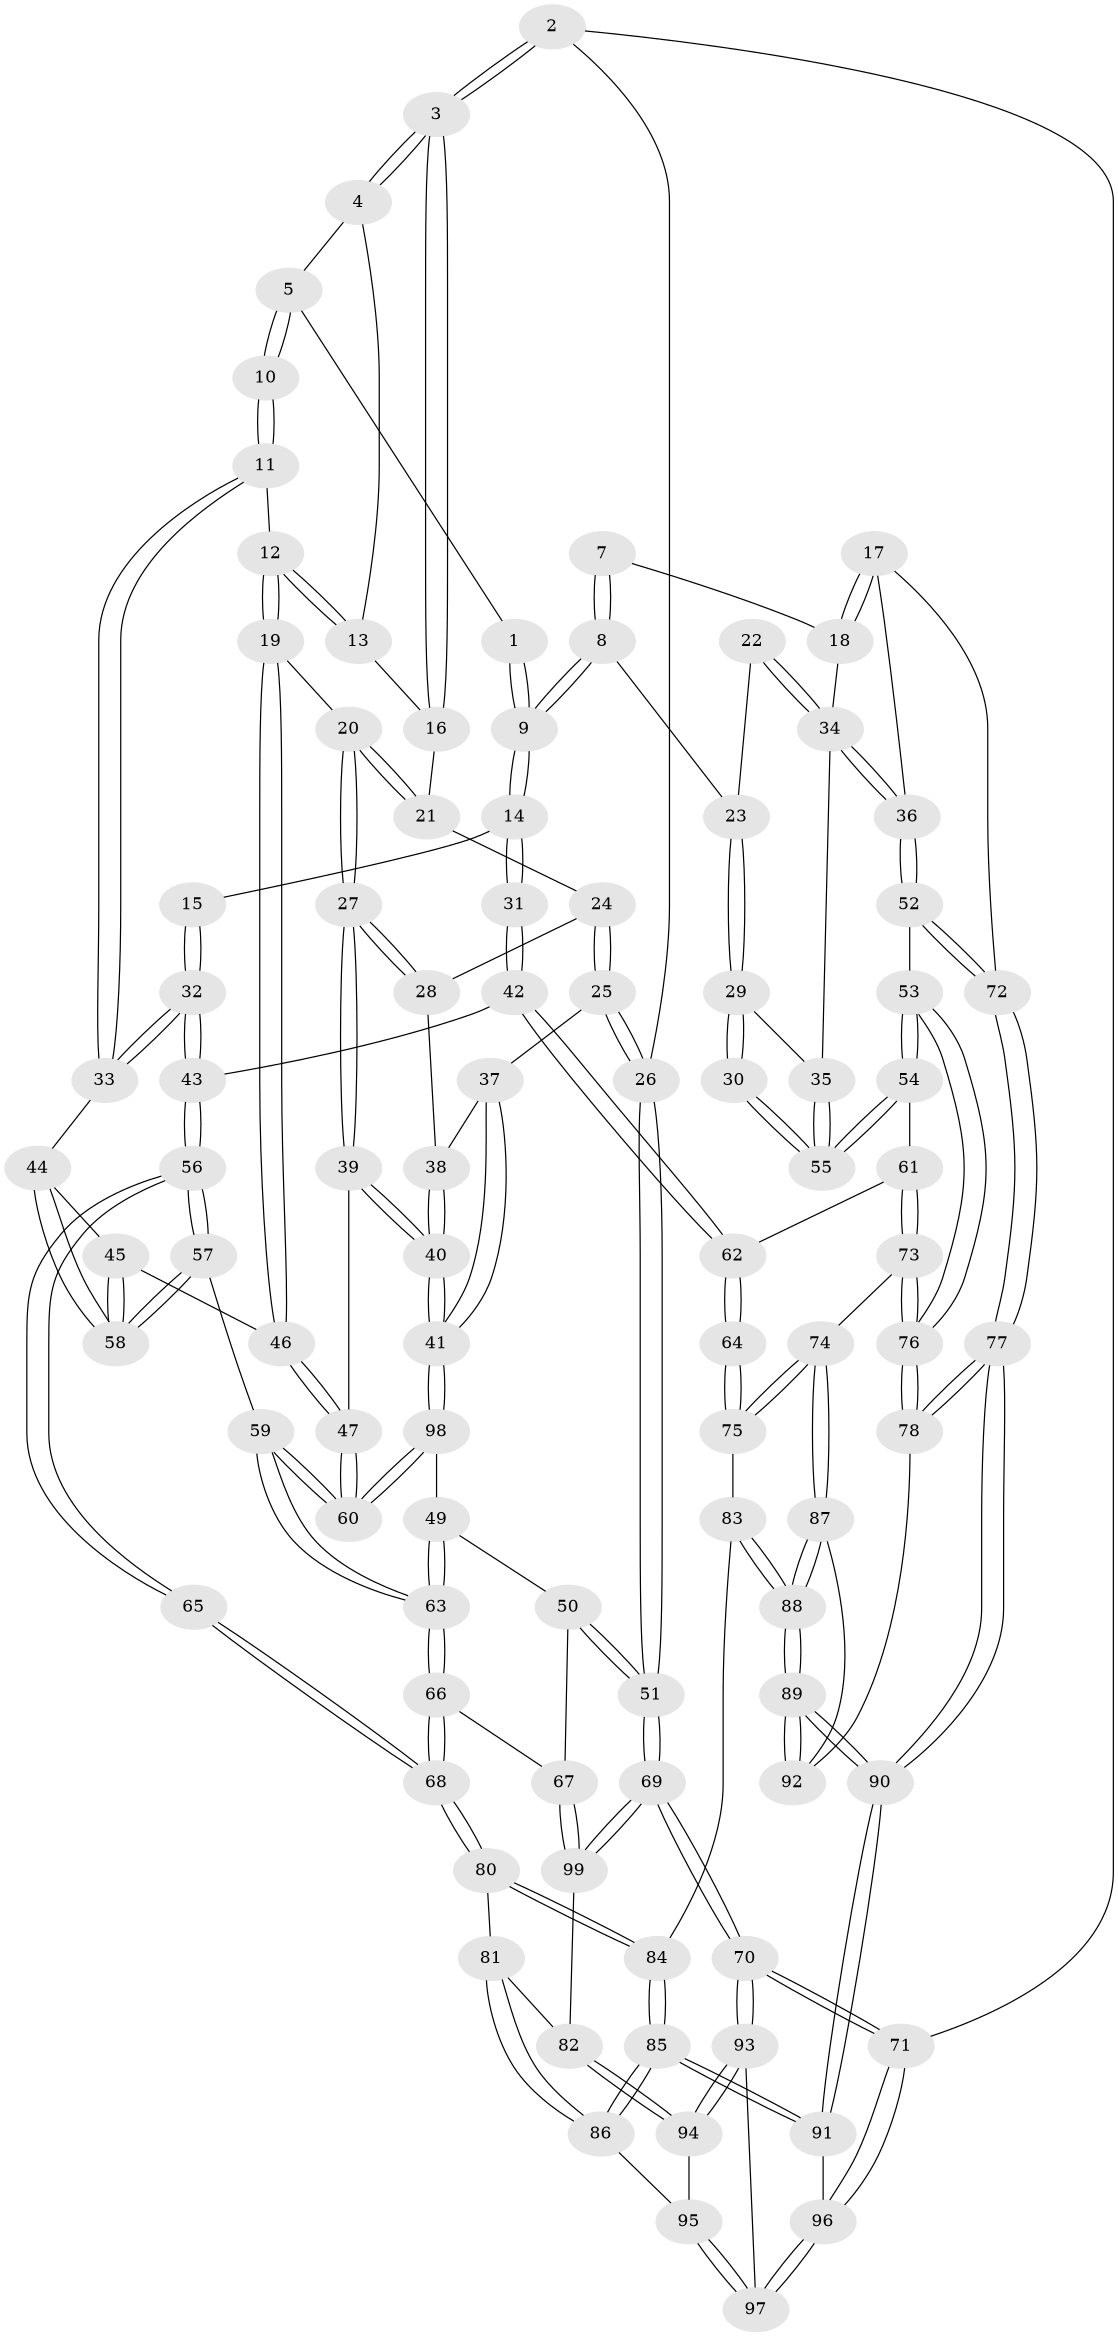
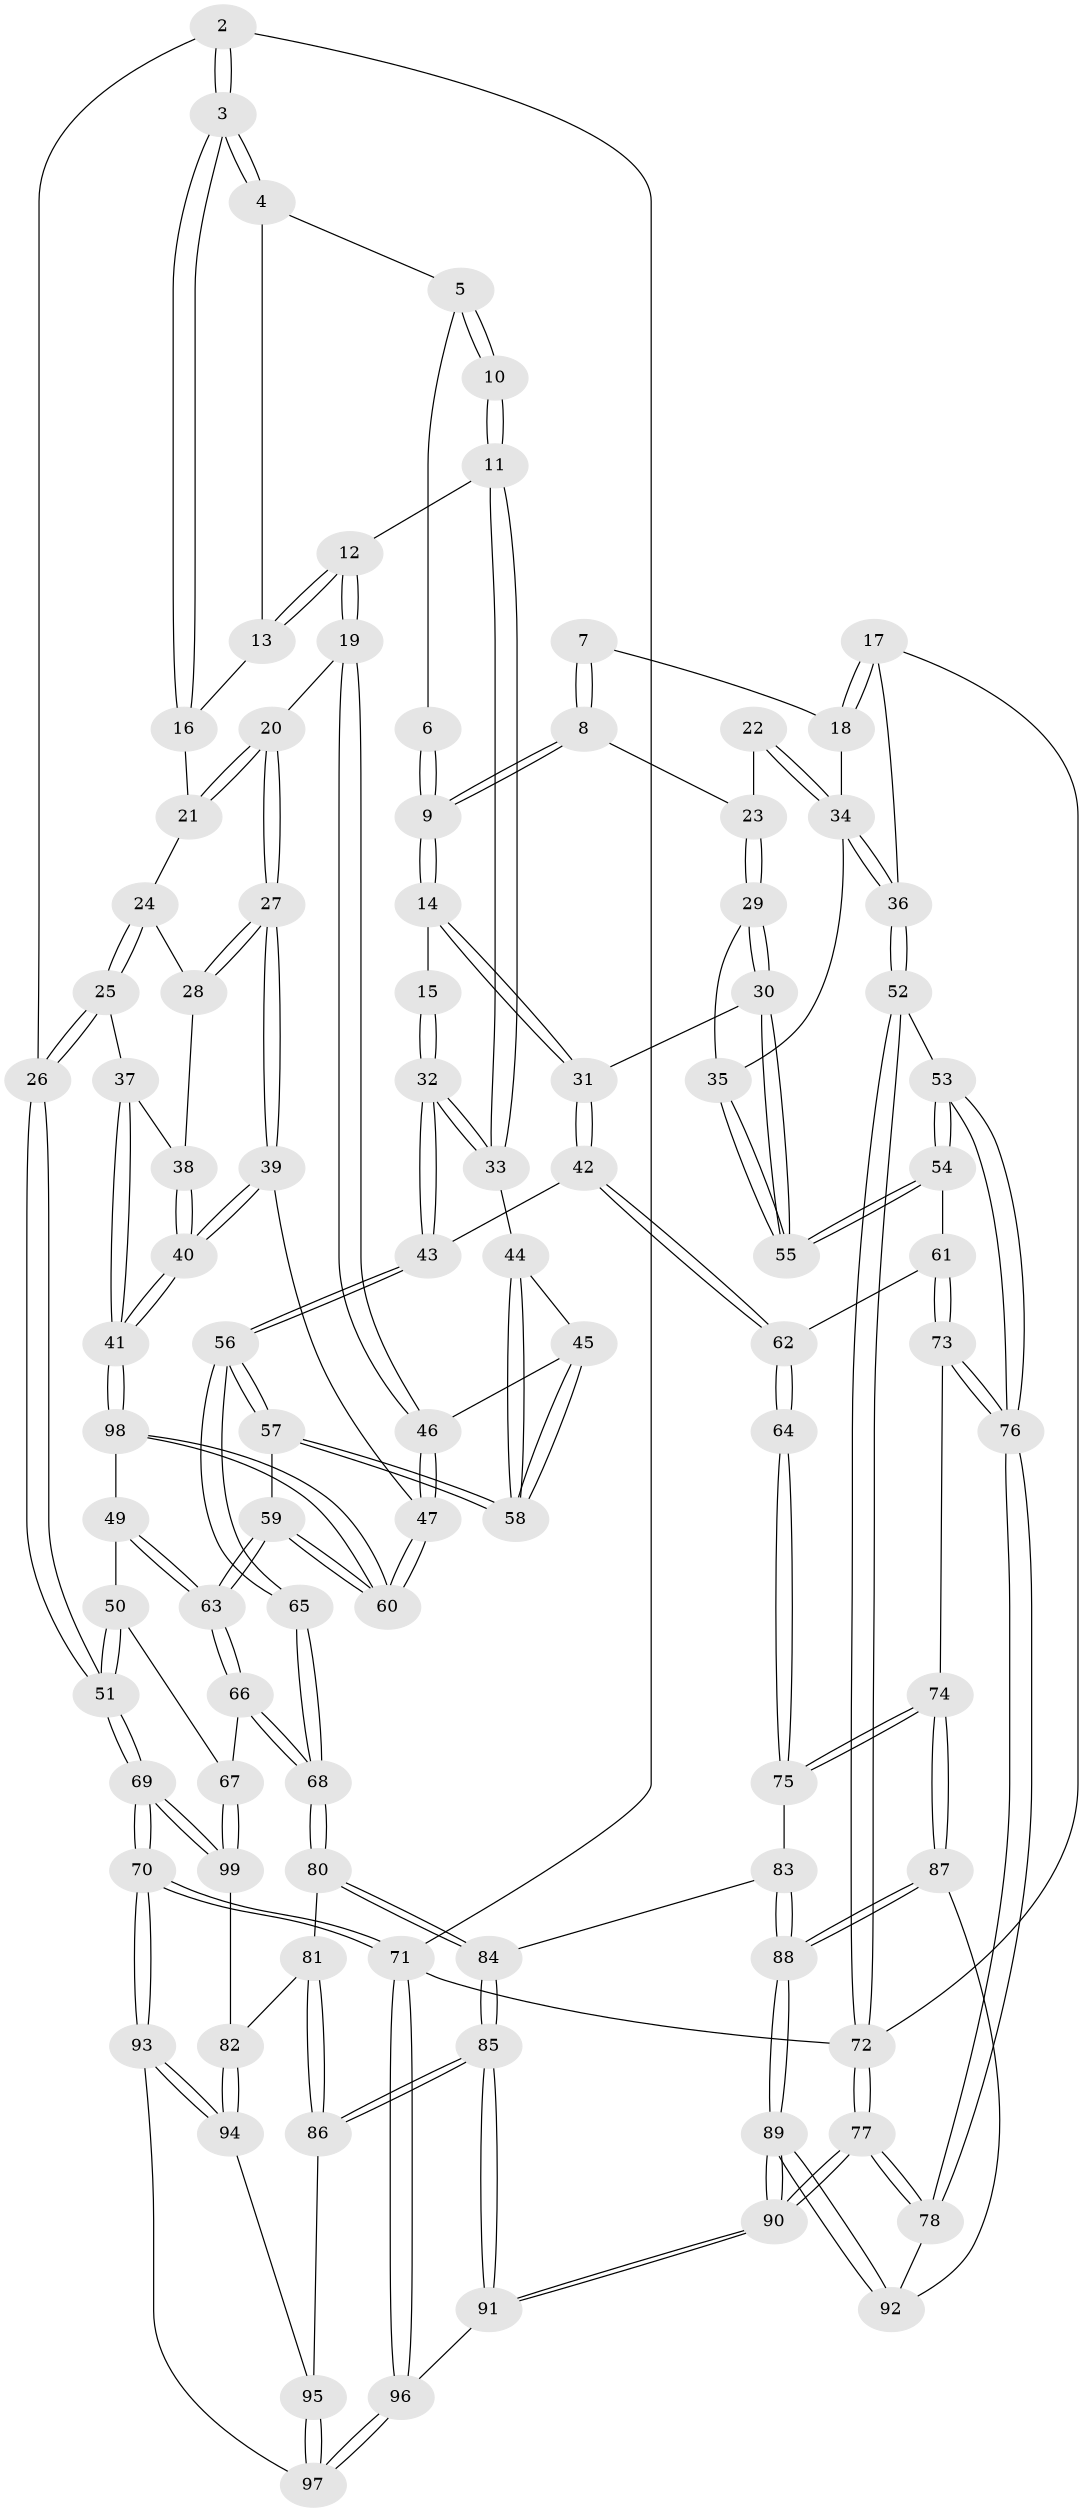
node "1": label "1" -> "6"
edge "30" -- "31": added
edge "71" -- "72": added
